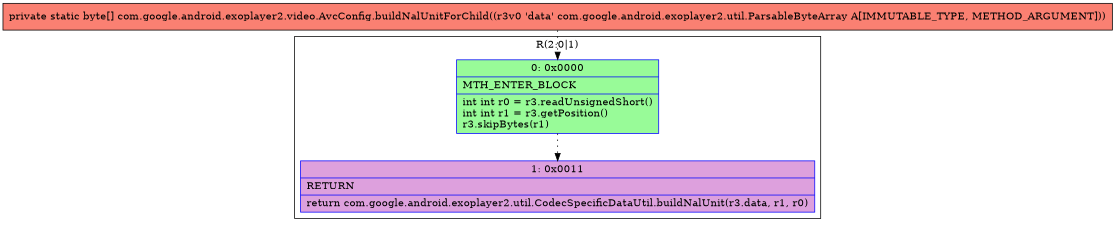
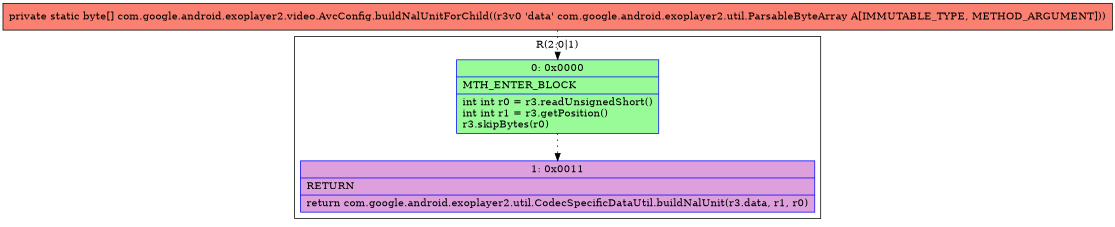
node "0: 0x0000": text "r3.skipBytes(r1)" -> "r3.skipBytes(r0)"
